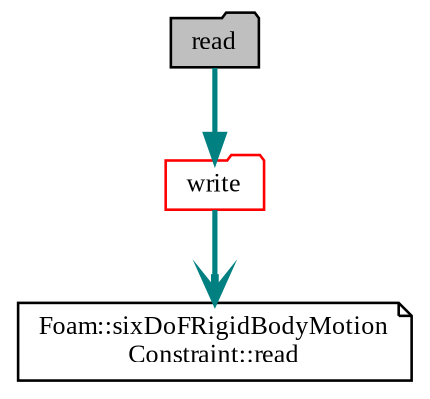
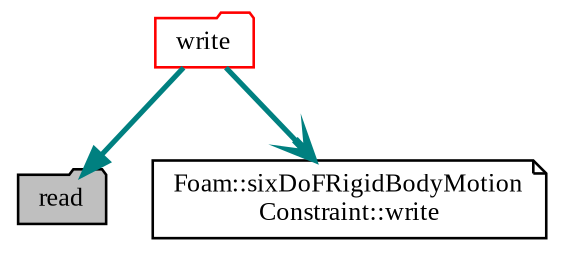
edge "read" -> "write": reversed
node "Foam::sixDoFRigidBodyMotion Constraint::read": label "Foam::sixDoFRigidBodyMotion Constraint::read" -> "Foam::sixDoFRigidBodyMotion Constraint::write"
